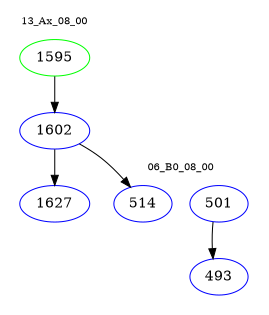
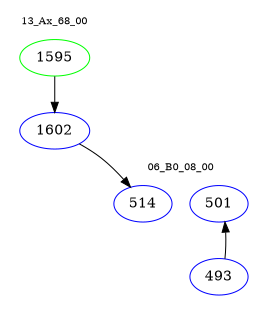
cluster "13_Ax_08_00": label "13_Ax_08_00" -> "13_Ax_68_00"
node "1627": removed
edge "501" -> "493": reversed
